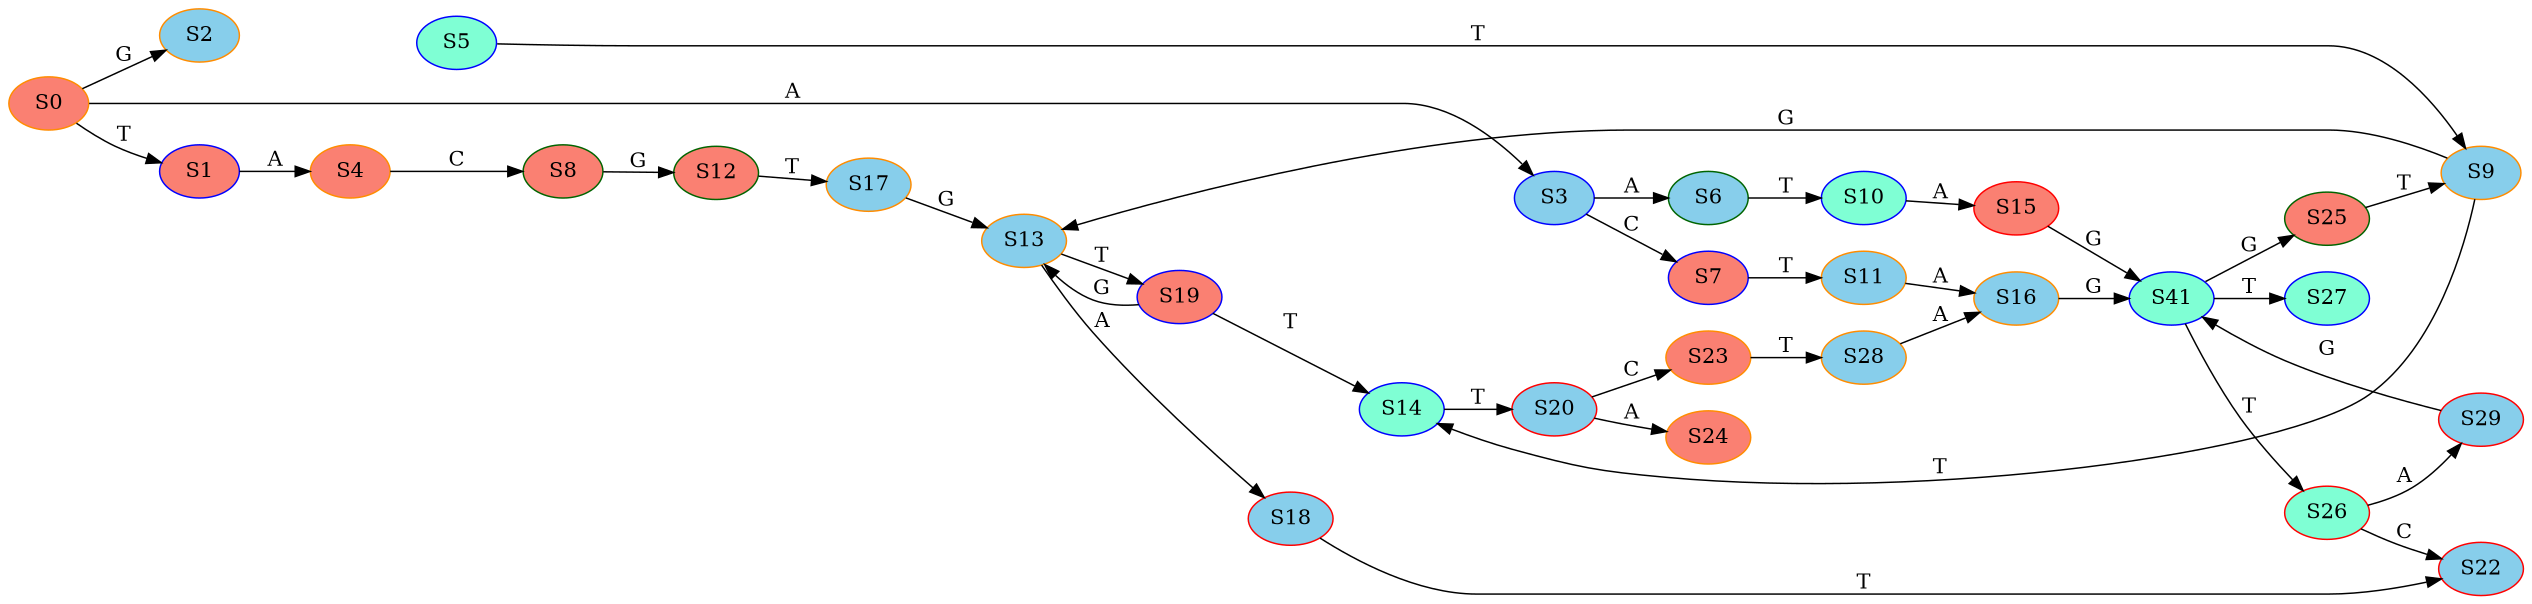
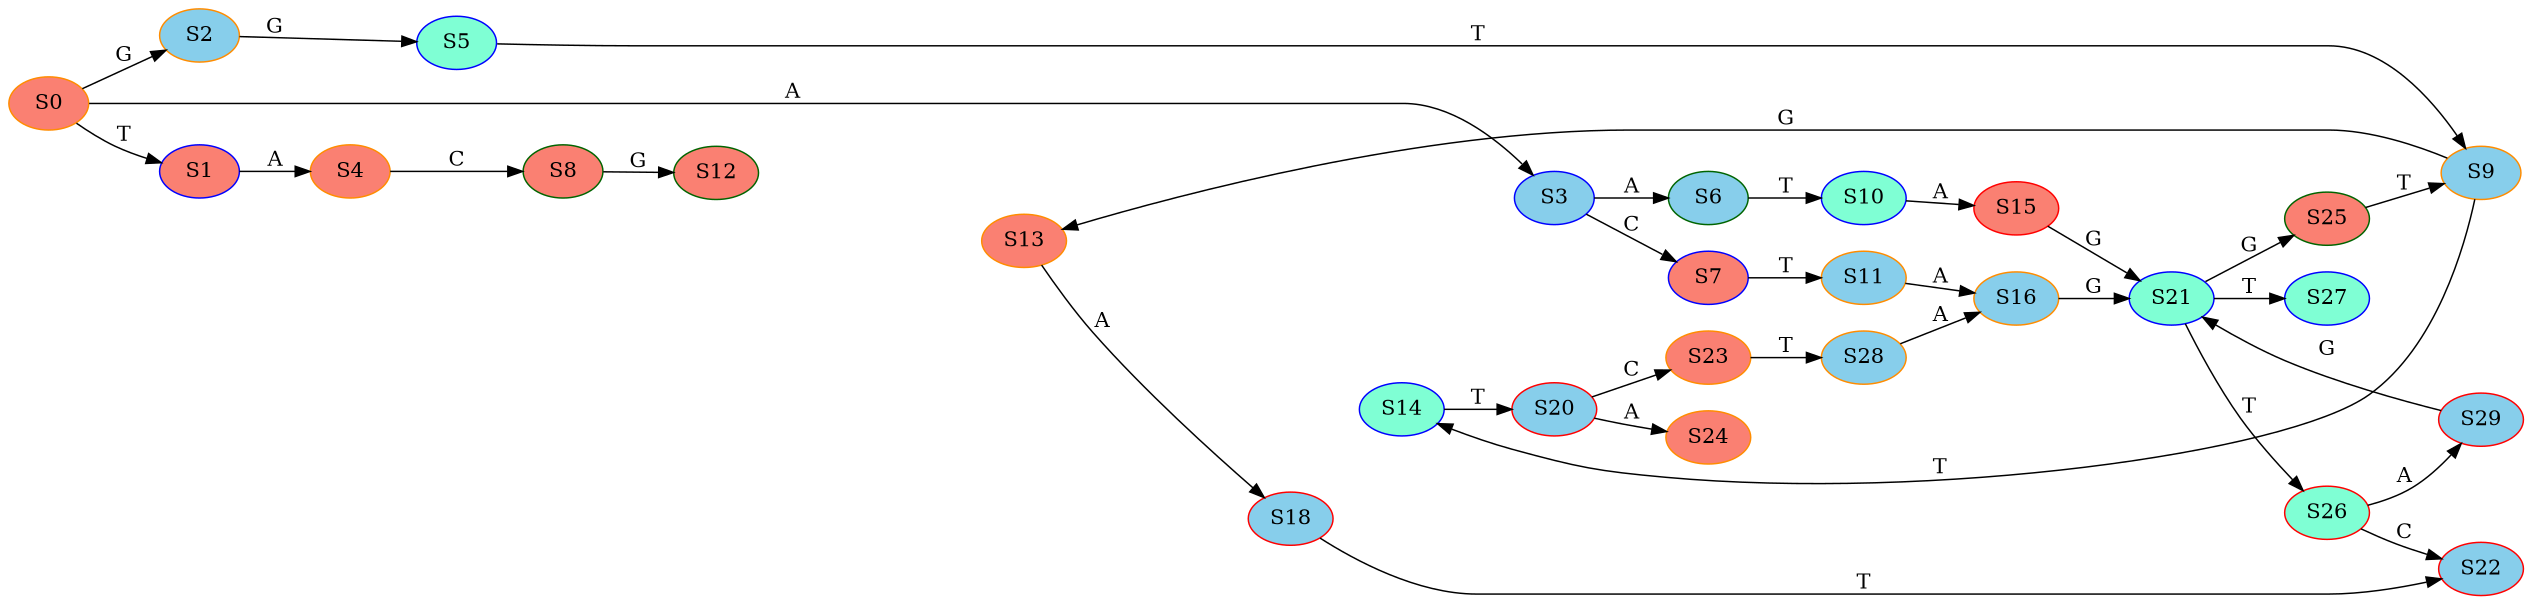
edge "S2" -> "S5": added, label "G"
node "S17": removed
node "S13": fillcolor skyblue -> salmon
node "S19": removed
node "S41": label "S41" -> "S21"
